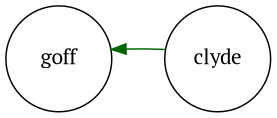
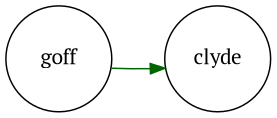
edge "clyde" -> "goff": reversed
